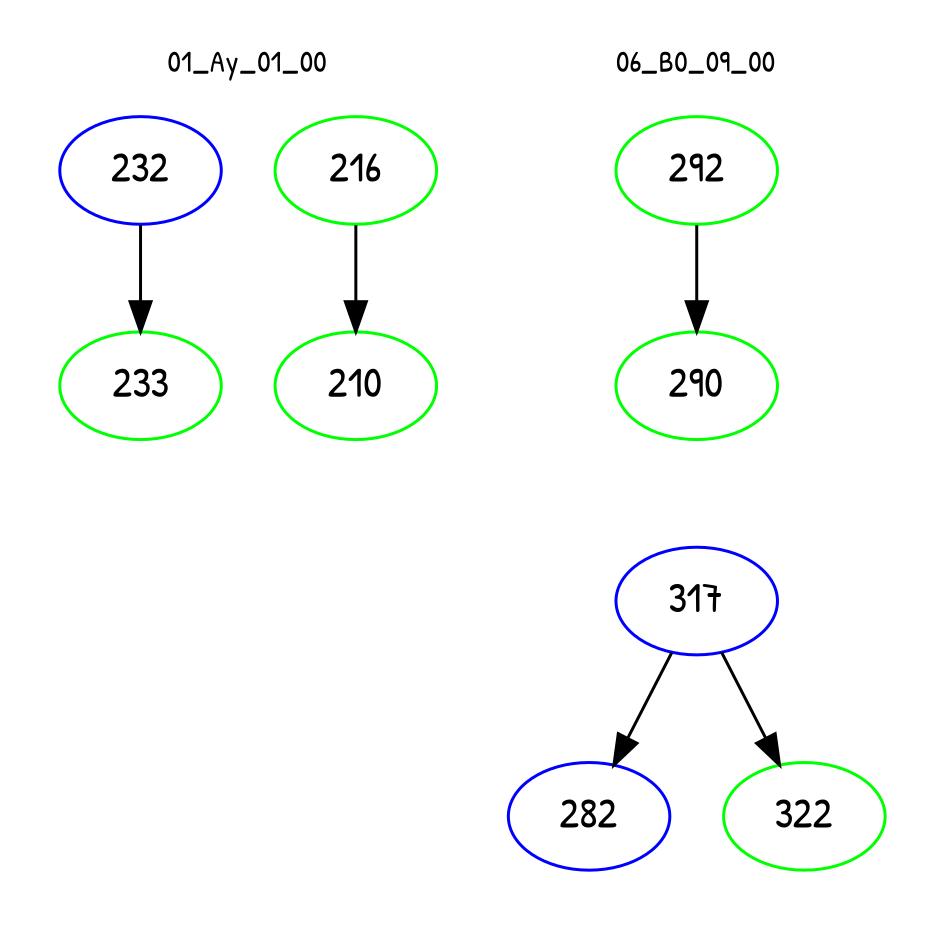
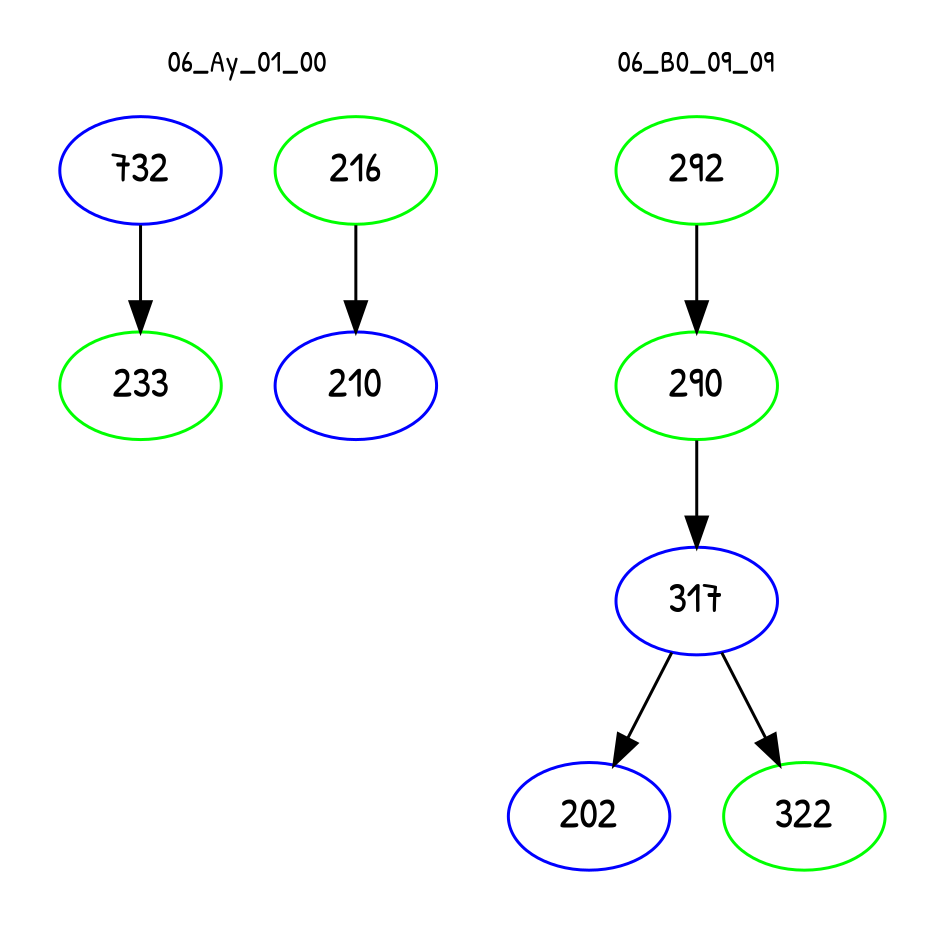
cluster "01_Ay_01_00": label "01_Ay_01_00" -> "06_Ay_01_00"
cluster "06_B0_09_00": label "06_B0_09_00" -> "06_B0_09_09"
node "232": label "232" -> "732"
node "210": color green -> blue
edge "290" -> "317": added
node "282": label "282" -> "202"
